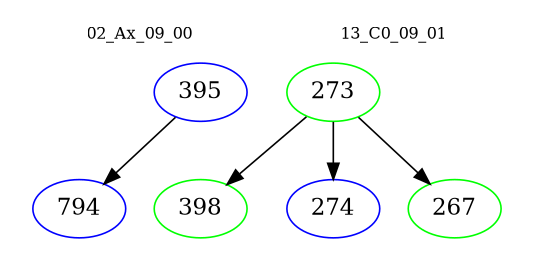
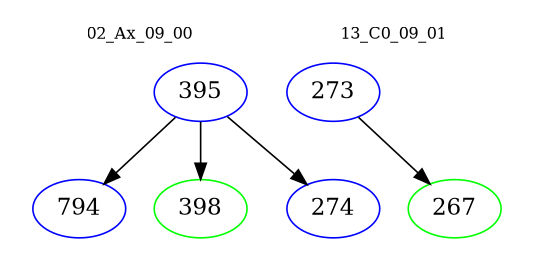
node "273": color green -> blue
edge "273" -> "398": now "395" -> "398"
edge "273" -> "274": now "395" -> "274"
